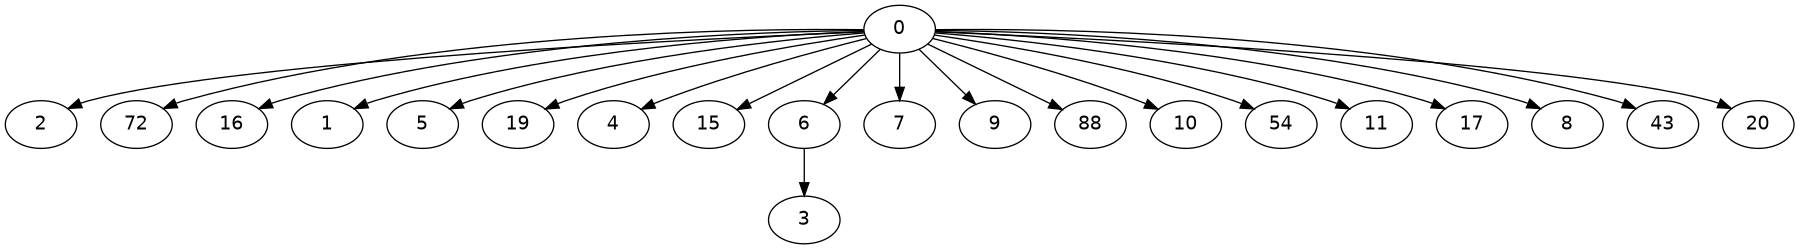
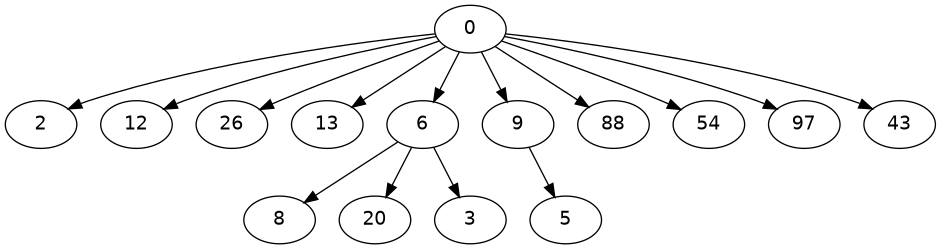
edge "0" -> "20": now "6" -> "20"
edge "0" -> "5": now "9" -> "5"
edge "0" -> "8": now "6" -> "8"
node "72": label "72" -> "12"
node "16": label "16" -> "26"
node "1": removed
node "19": label "19" -> "13"
node "4": removed
node "15": removed
node "7": removed
node "10": removed
node "11": removed
node "17": label "17" -> "97"
